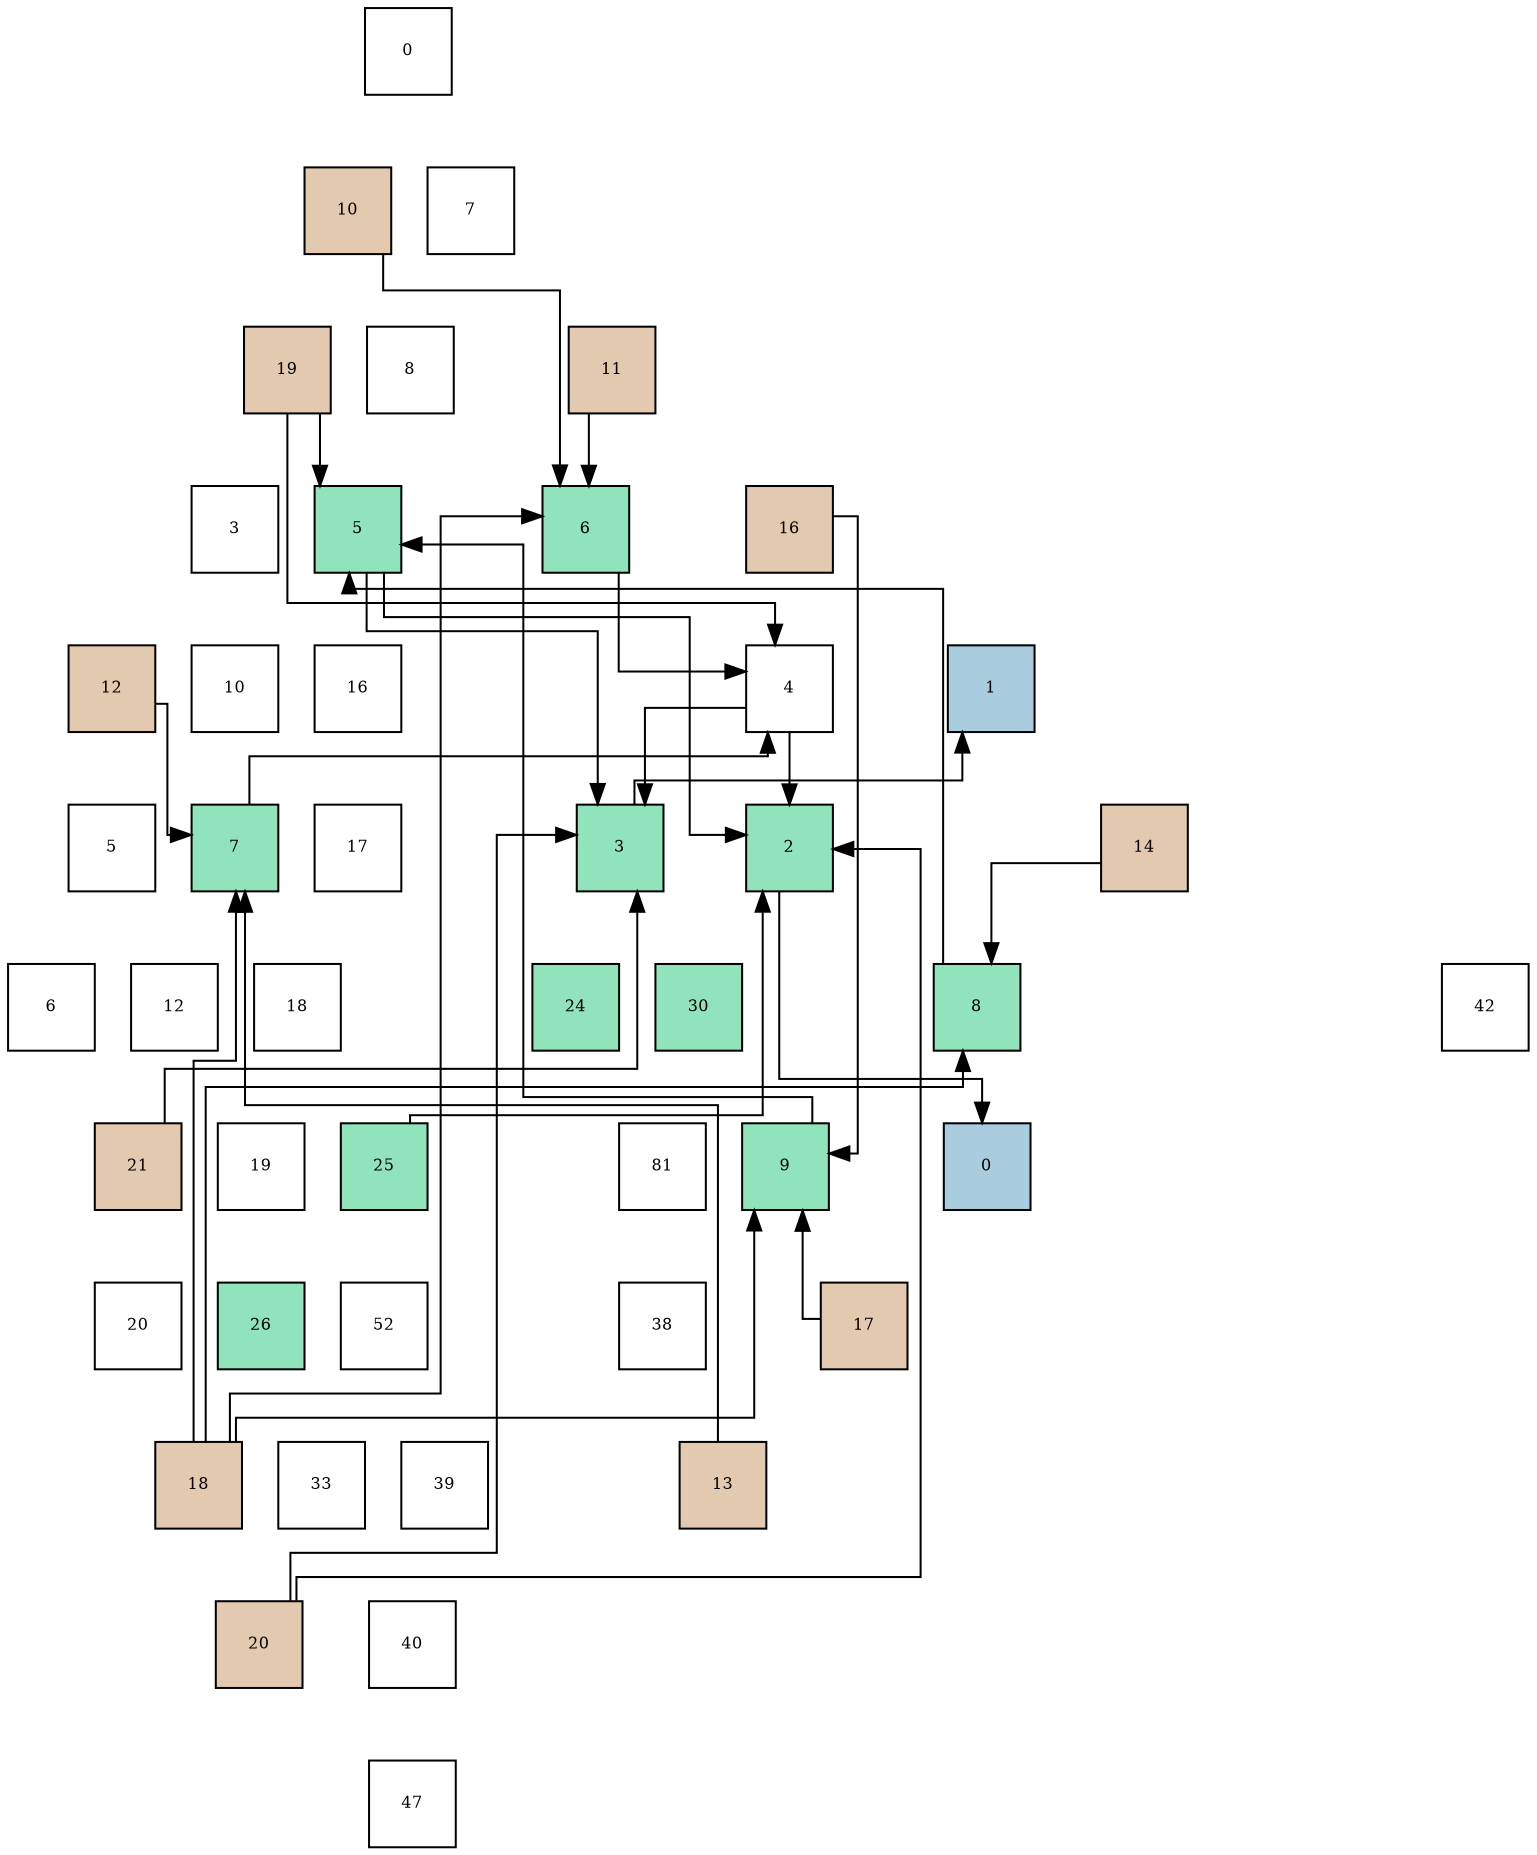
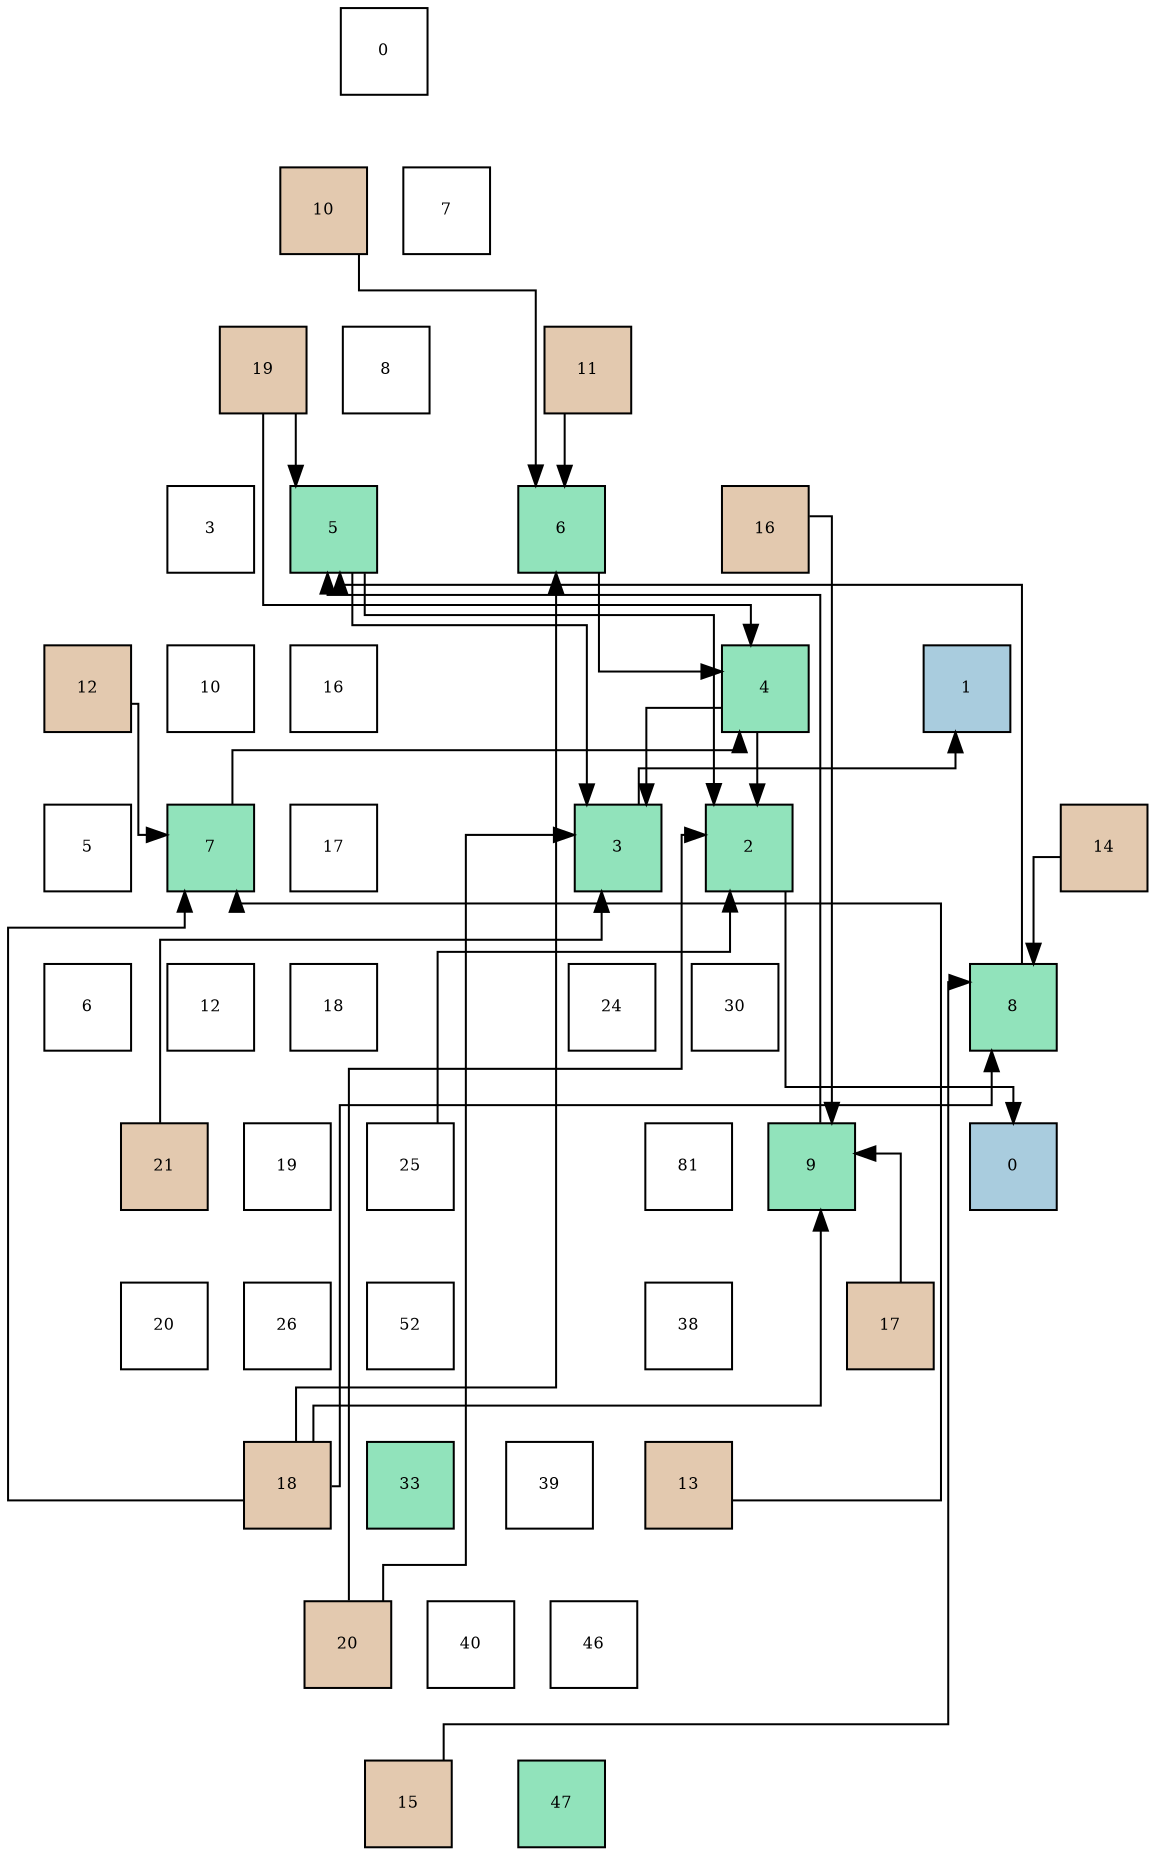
node "4": fillcolor #ffffff -> #91e3bb
node "24": fillcolor #91e3bb -> #ffffff
node "30": fillcolor #91e3bb -> #ffffff
node "42": removed
node "25": fillcolor #91e3bb -> #ffffff
node "26": fillcolor #91e3bb -> #ffffff
node "33": fillcolor #ffffff -> #91e3bb
node "46": added
node "15": added
node "47": fillcolor #ffffff -> #91e3bb
